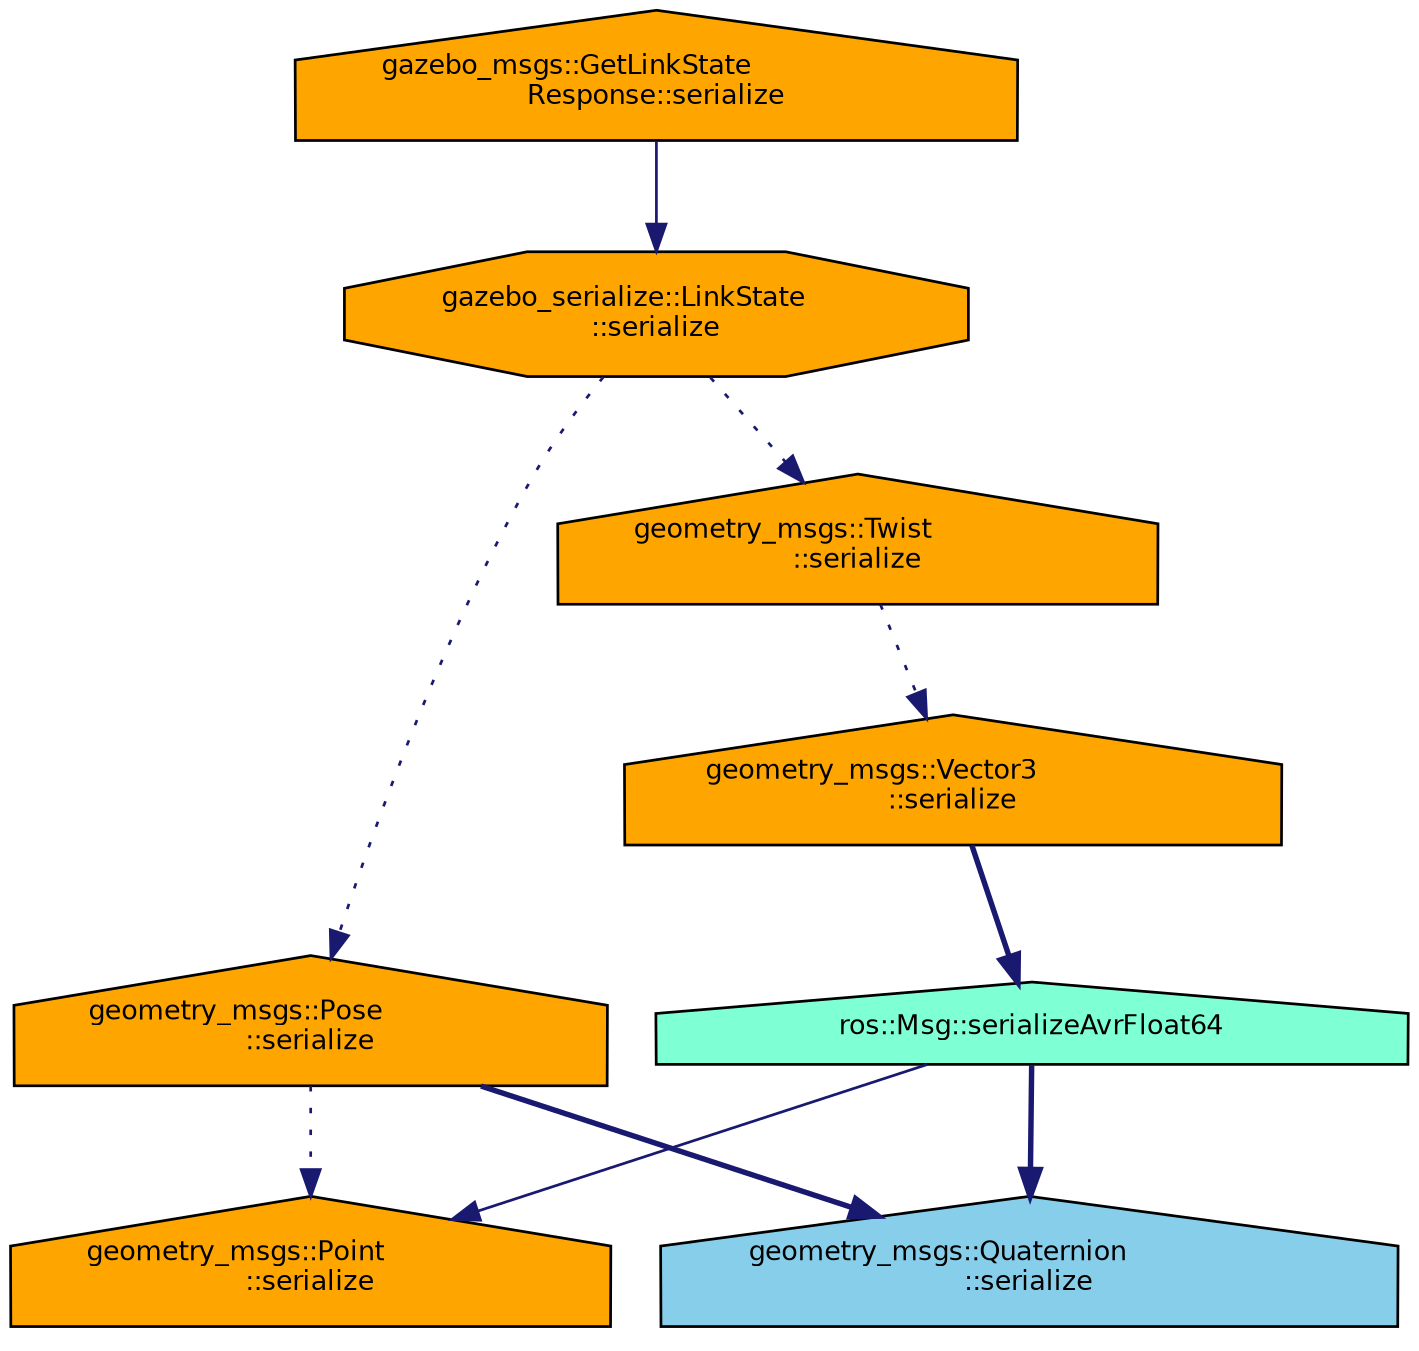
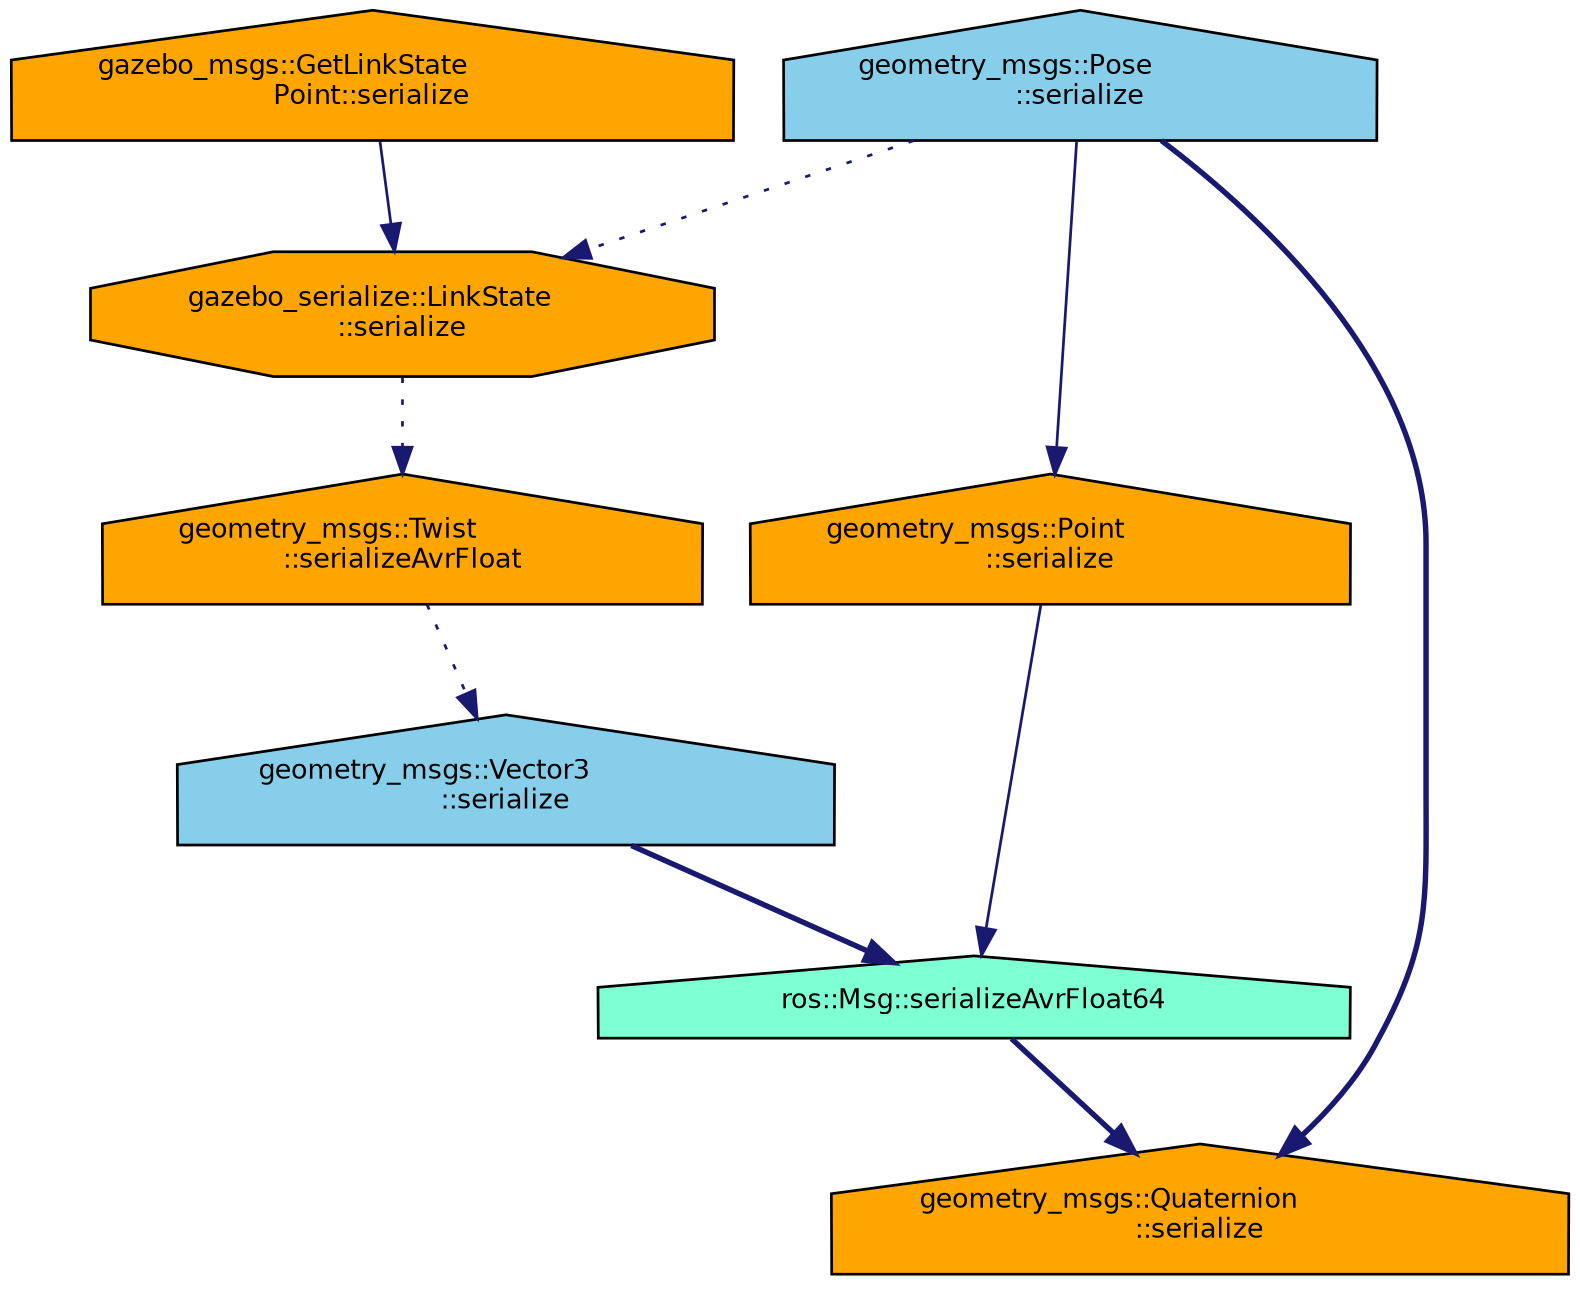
node "gazebo_msgs::GetLinkState Response::serialize": label "gazebo_msgs::GetLinkState Response::serialize" -> "gazebo_msgs::GetLinkState Point::serialize"
node "geometry_msgs::Twist ::serialize": label "geometry_msgs::Twist ::serialize" -> "geometry_msgs::Twist ::serializeAvrFloat"
edge "gazebo_serialize::LinkState ::serialize" -> "geometry_msgs::Pose ::serialize": reversed
node "geometry_msgs::Vector3 ::serialize": fillcolor orange -> skyblue
node "geometry_msgs::Pose ::serialize": fillcolor orange -> skyblue
edge "geometry_msgs::Pose ::serialize" -> "geometry_msgs::Point ::serialize": style dotted -> solid
edge "ros::Msg::serializeAvrFloat64" -> "geometry_msgs::Point ::serialize": reversed
node "geometry_msgs::Quaternion ::serialize": fillcolor skyblue -> orange
